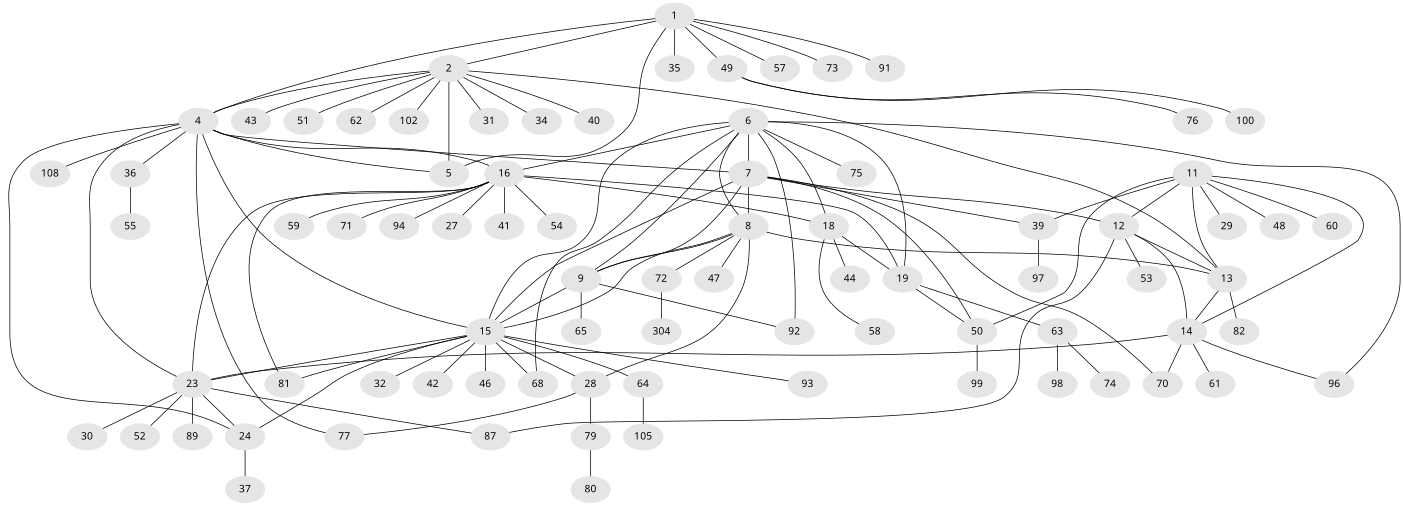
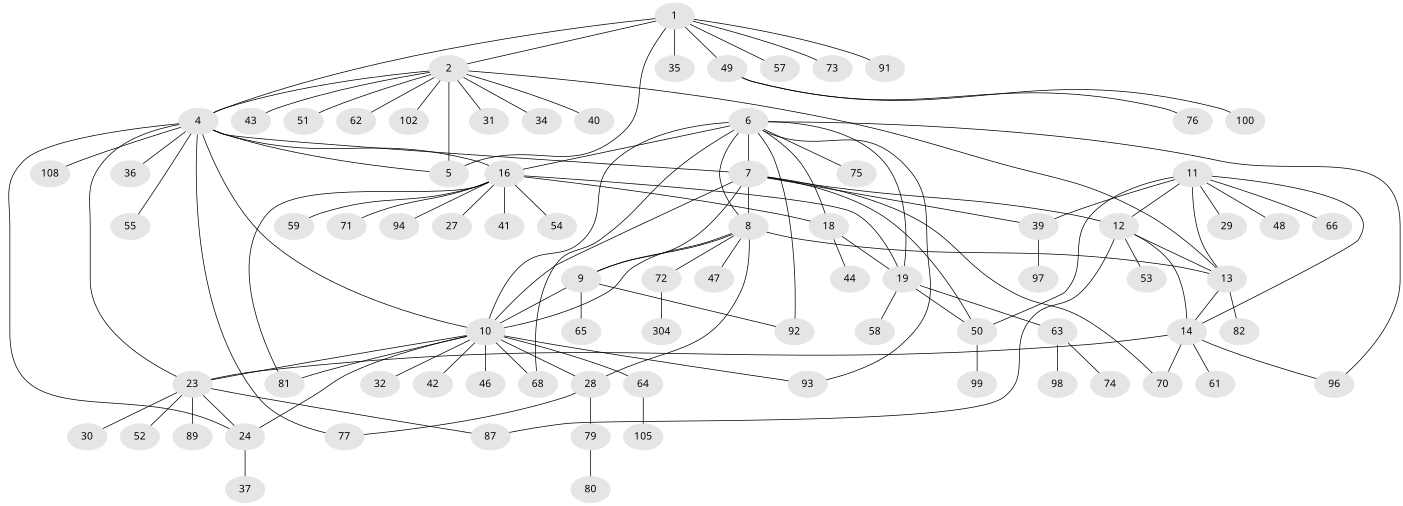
edge "36" -- "55": now "4" -- "55"
edge "6" -- "9": now "6" -- "93"
edge "16" -- "23": removed
node "60": label "60" -> "66"
edge "18" -- "58": now "19" -- "58"
node "15": label "15" -> "10"
